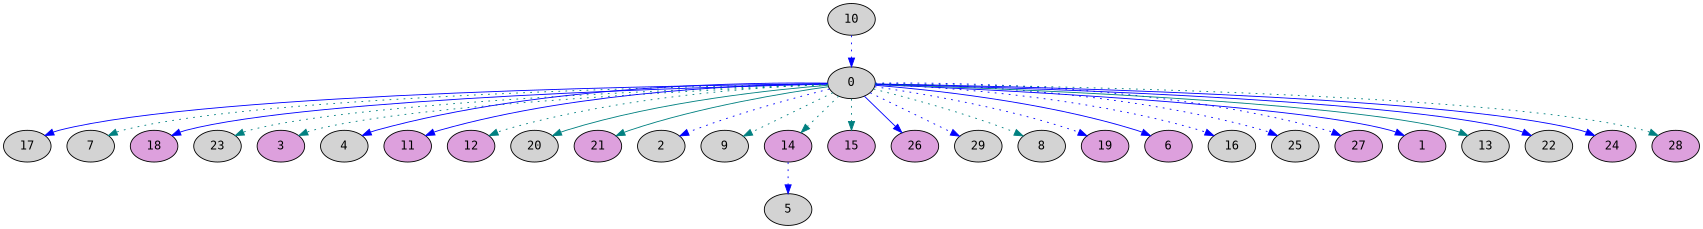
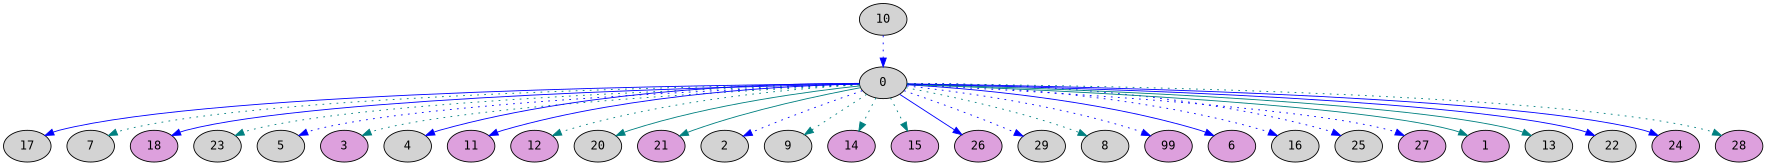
edge "0" -> "1": color blue -> teal
node "19": label "19" -> "99"
edge "14" -> "5": now "0" -> "5"
